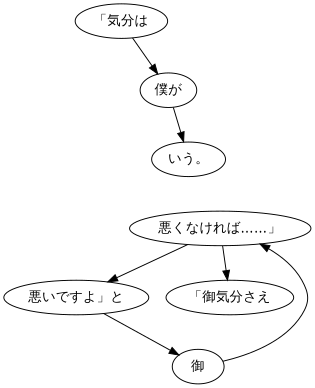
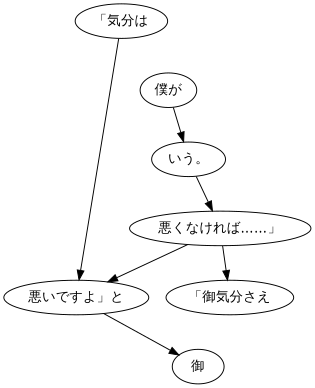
edge "「気分は" -> "僕が": now "「気分は" -> "悪いですよ」と"
edge "御" -> "悪くなければ……」": now "いう。" -> "悪くなければ……」"
